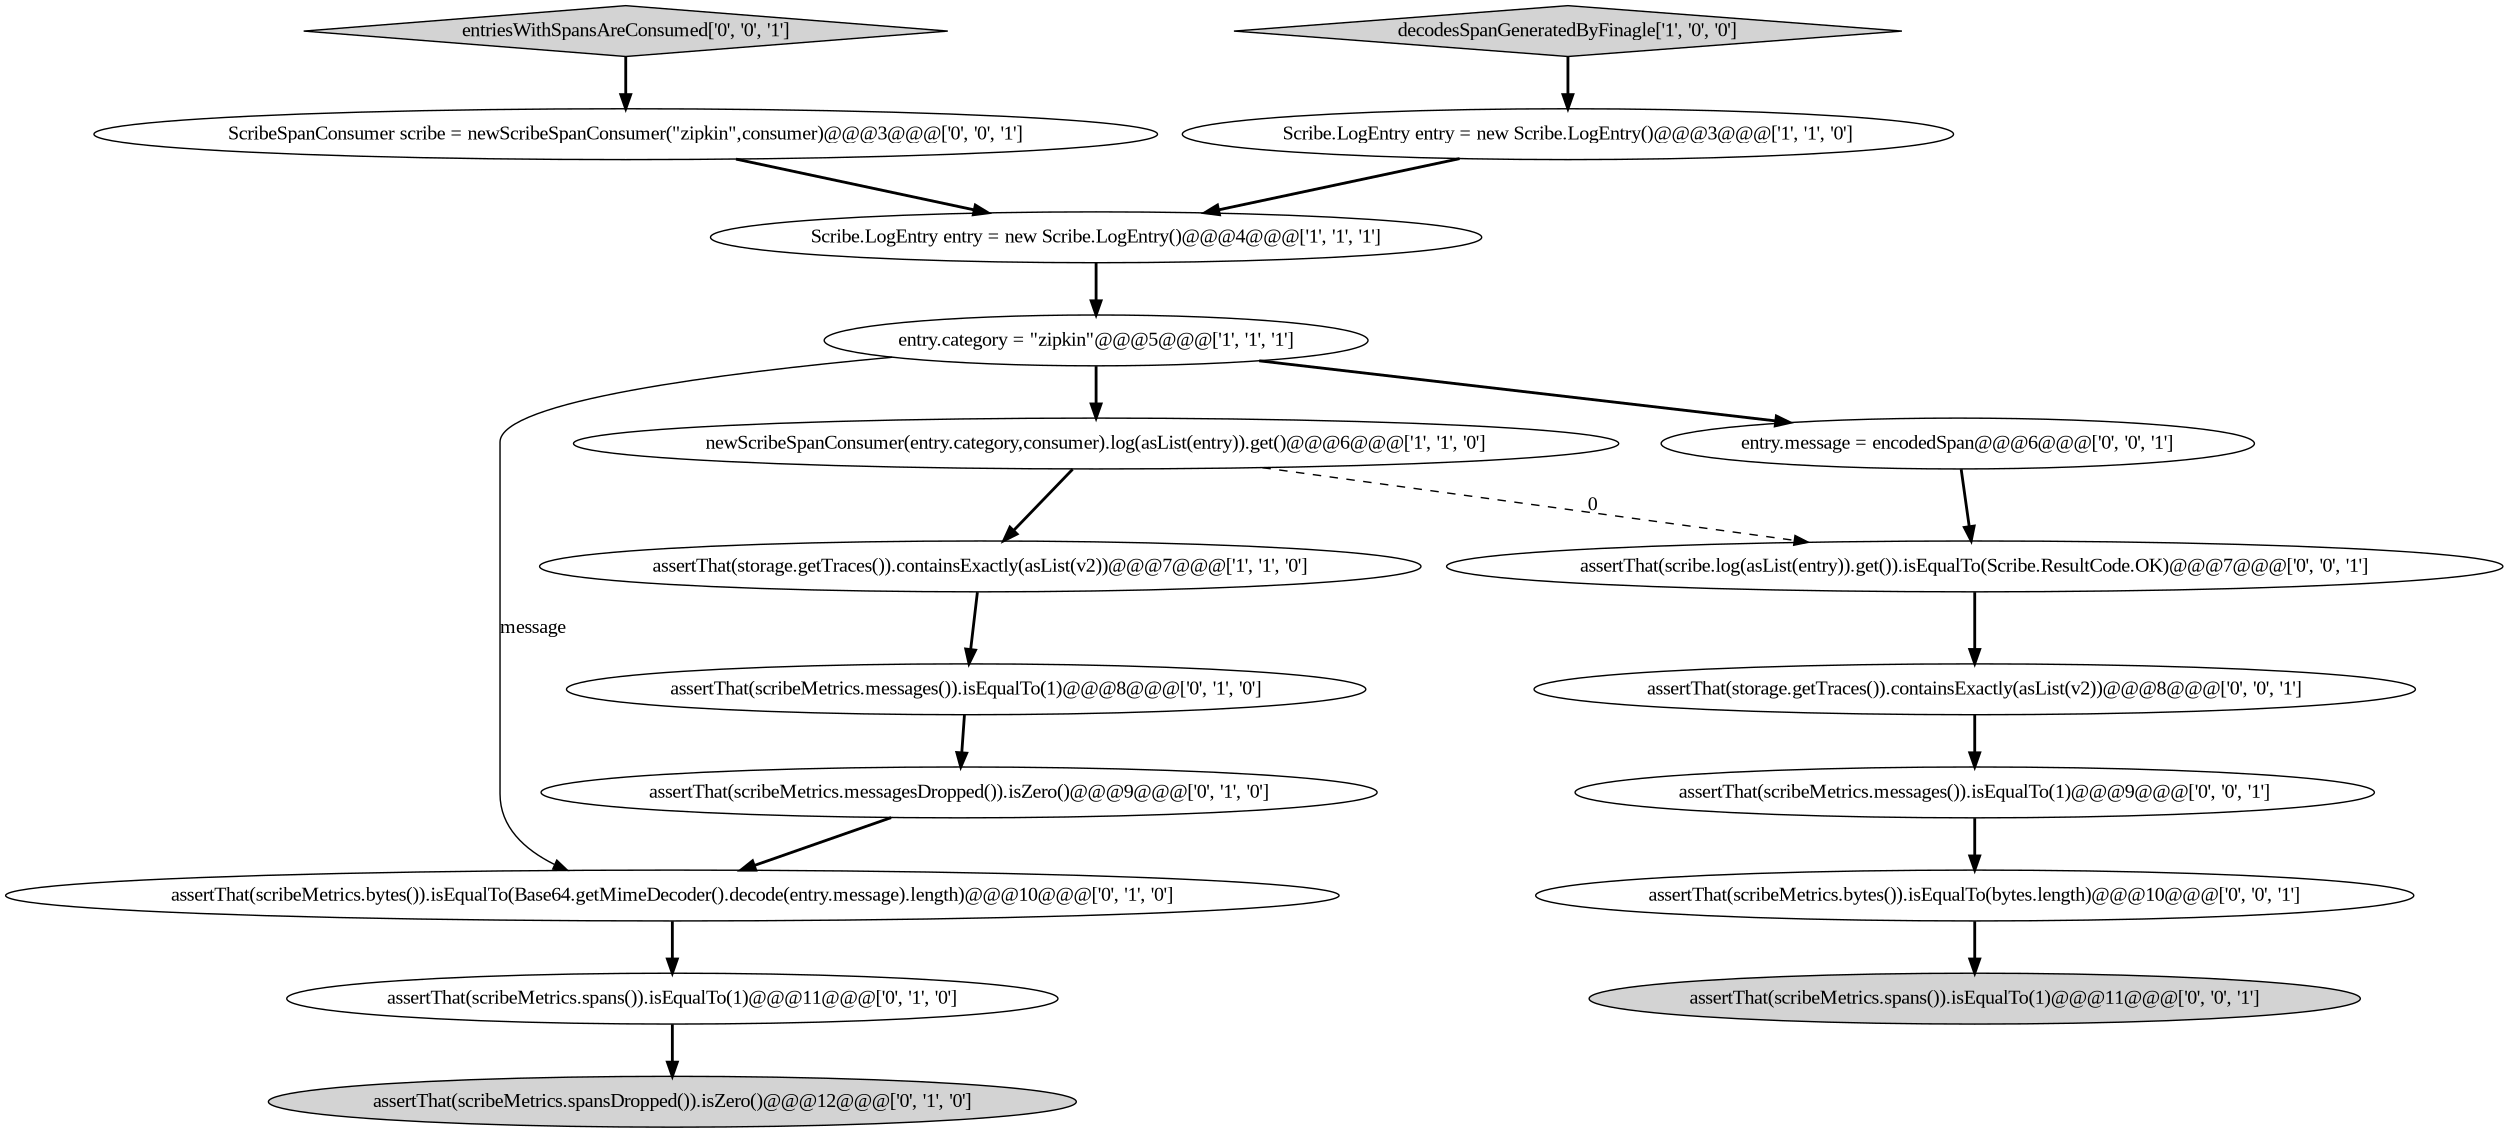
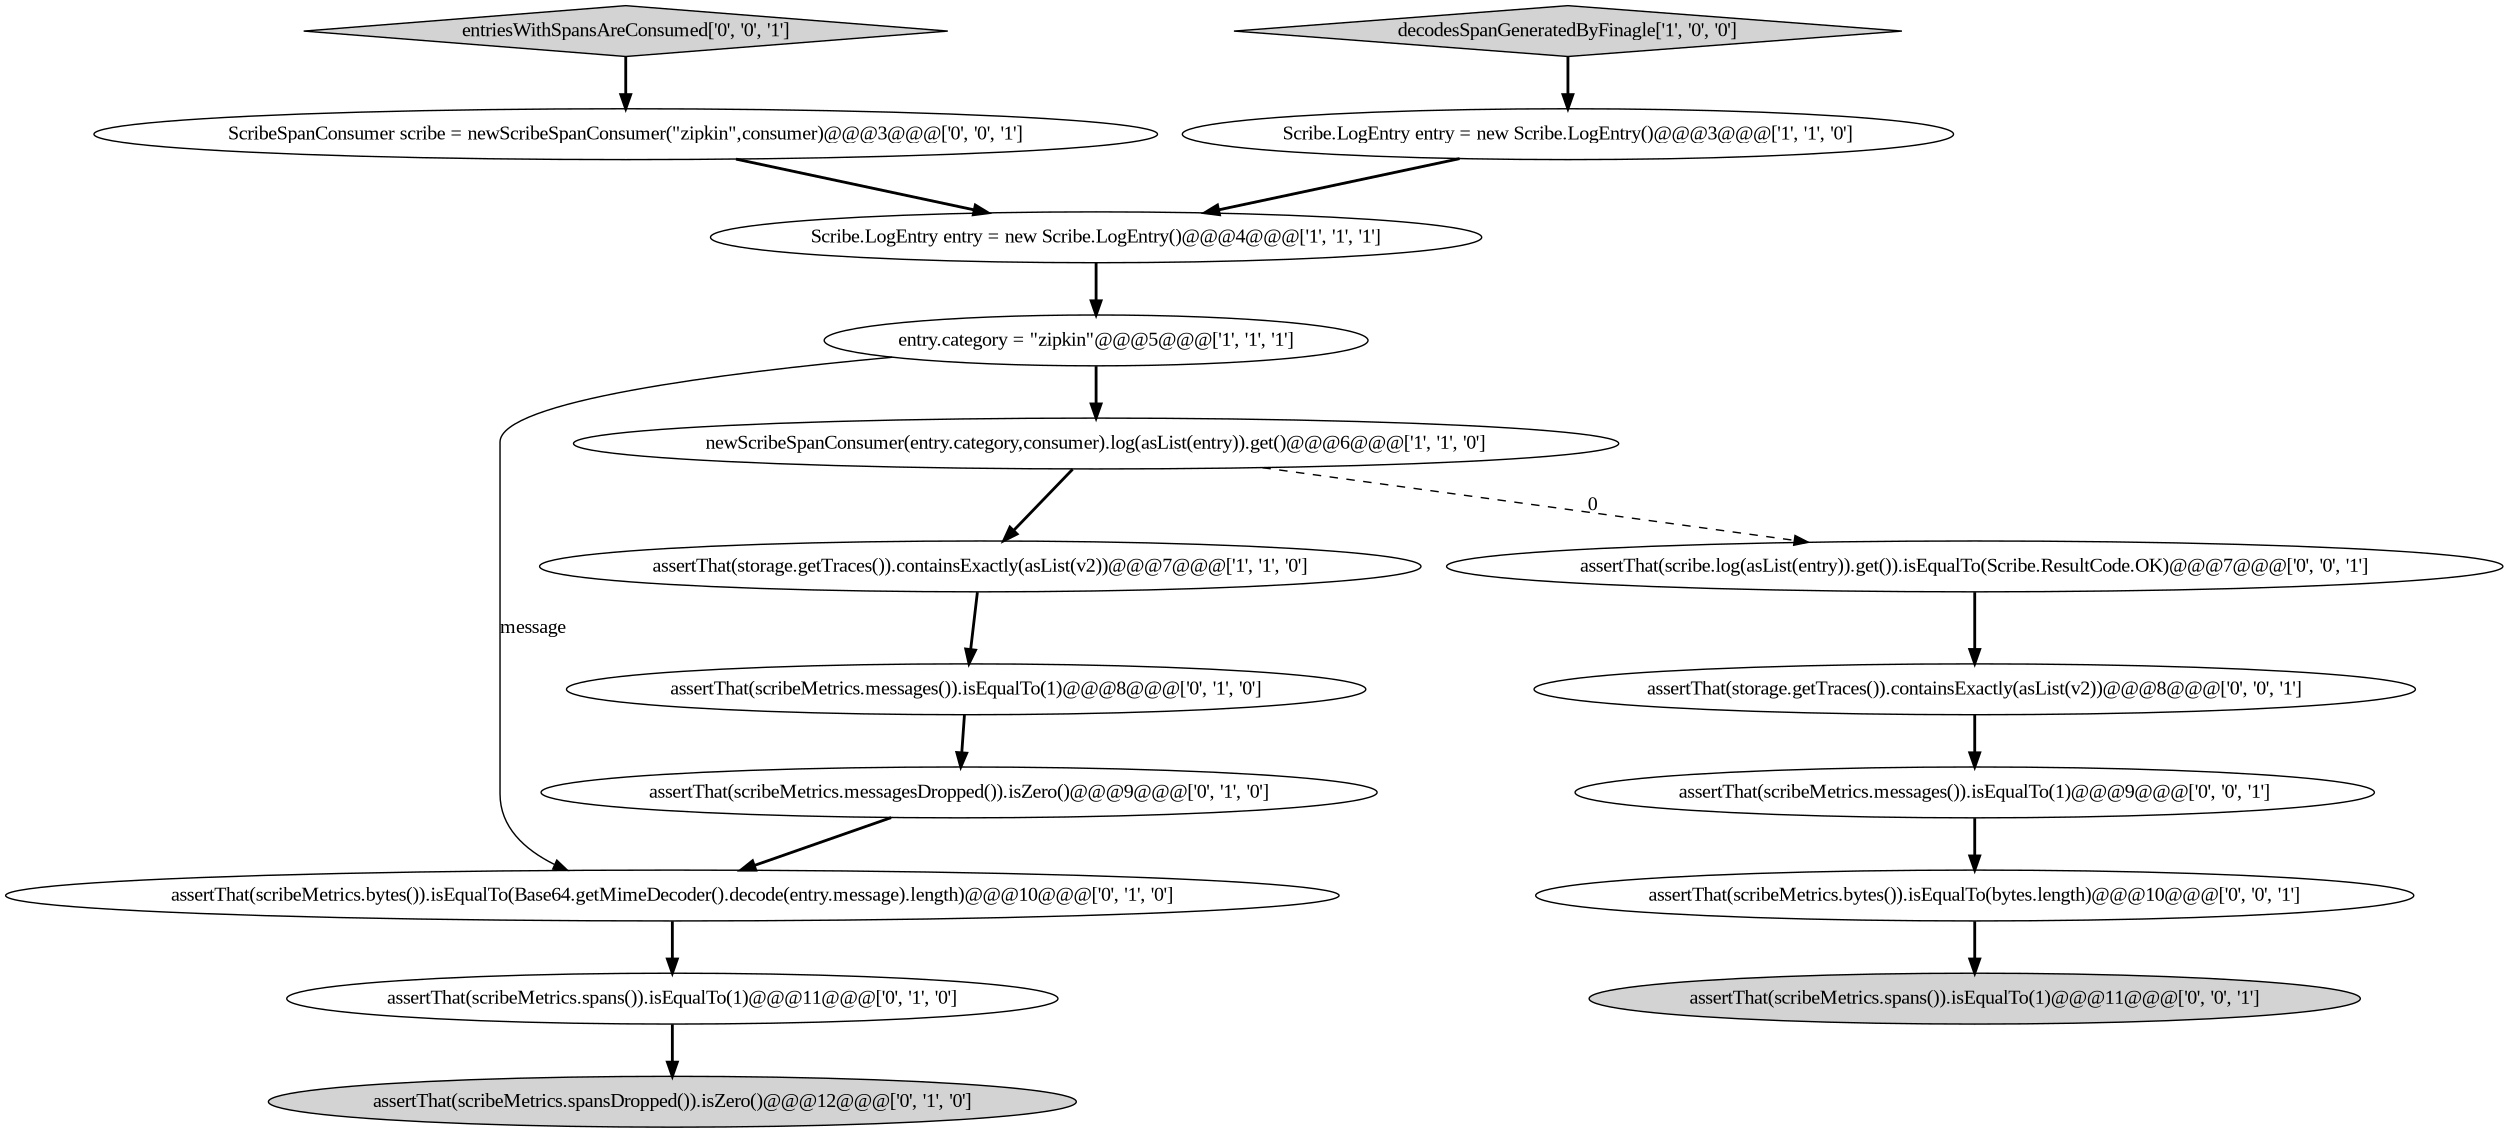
node "entry.message = encodedSpan@@@6@@@['0', '0', '1']": removed
